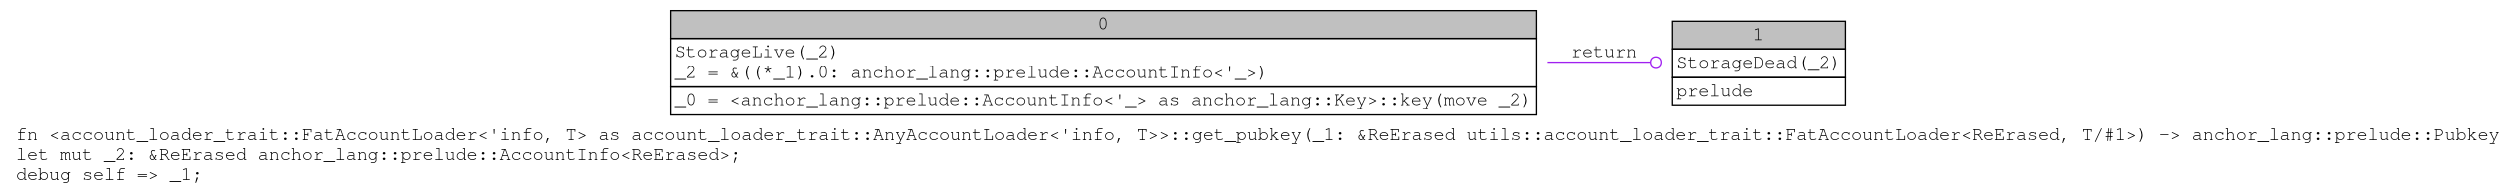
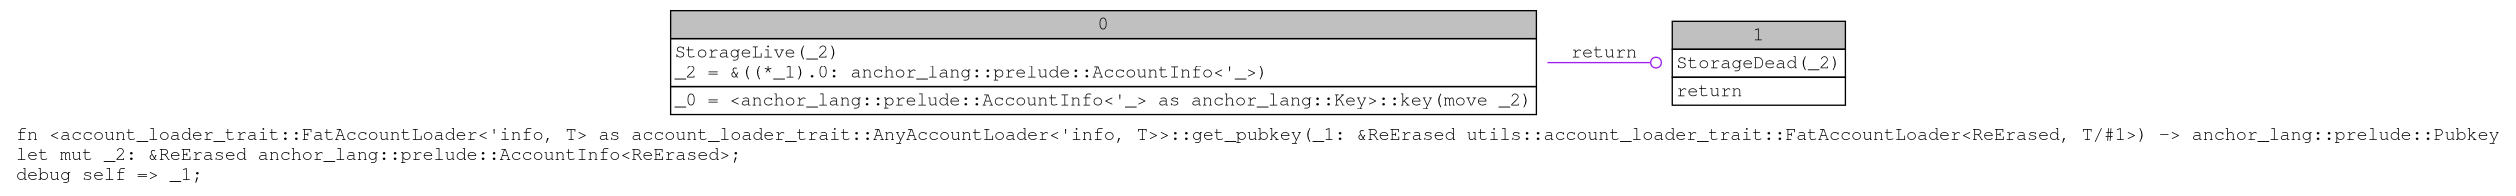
node "1": text "prelude" -> "return"
